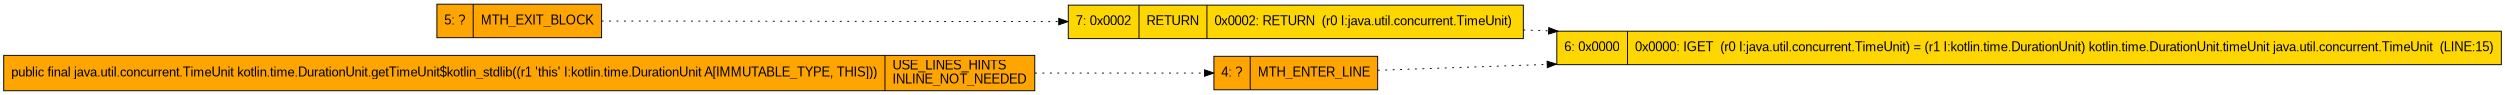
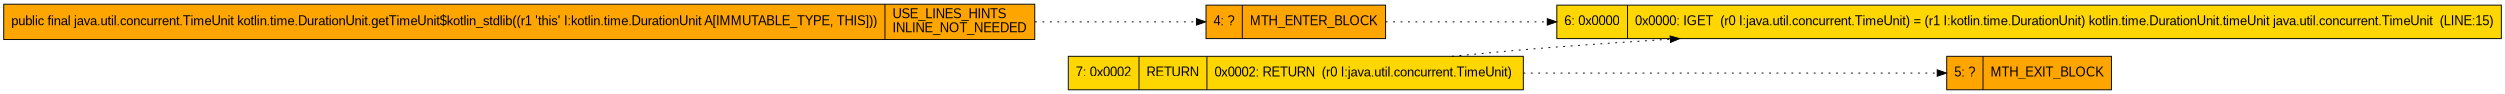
edge "5: ?" -> "7: 0x0002": reversed
node "4: ?": text "MTH_ENTER_LINE" -> "MTH_ENTER_BLOCK"
